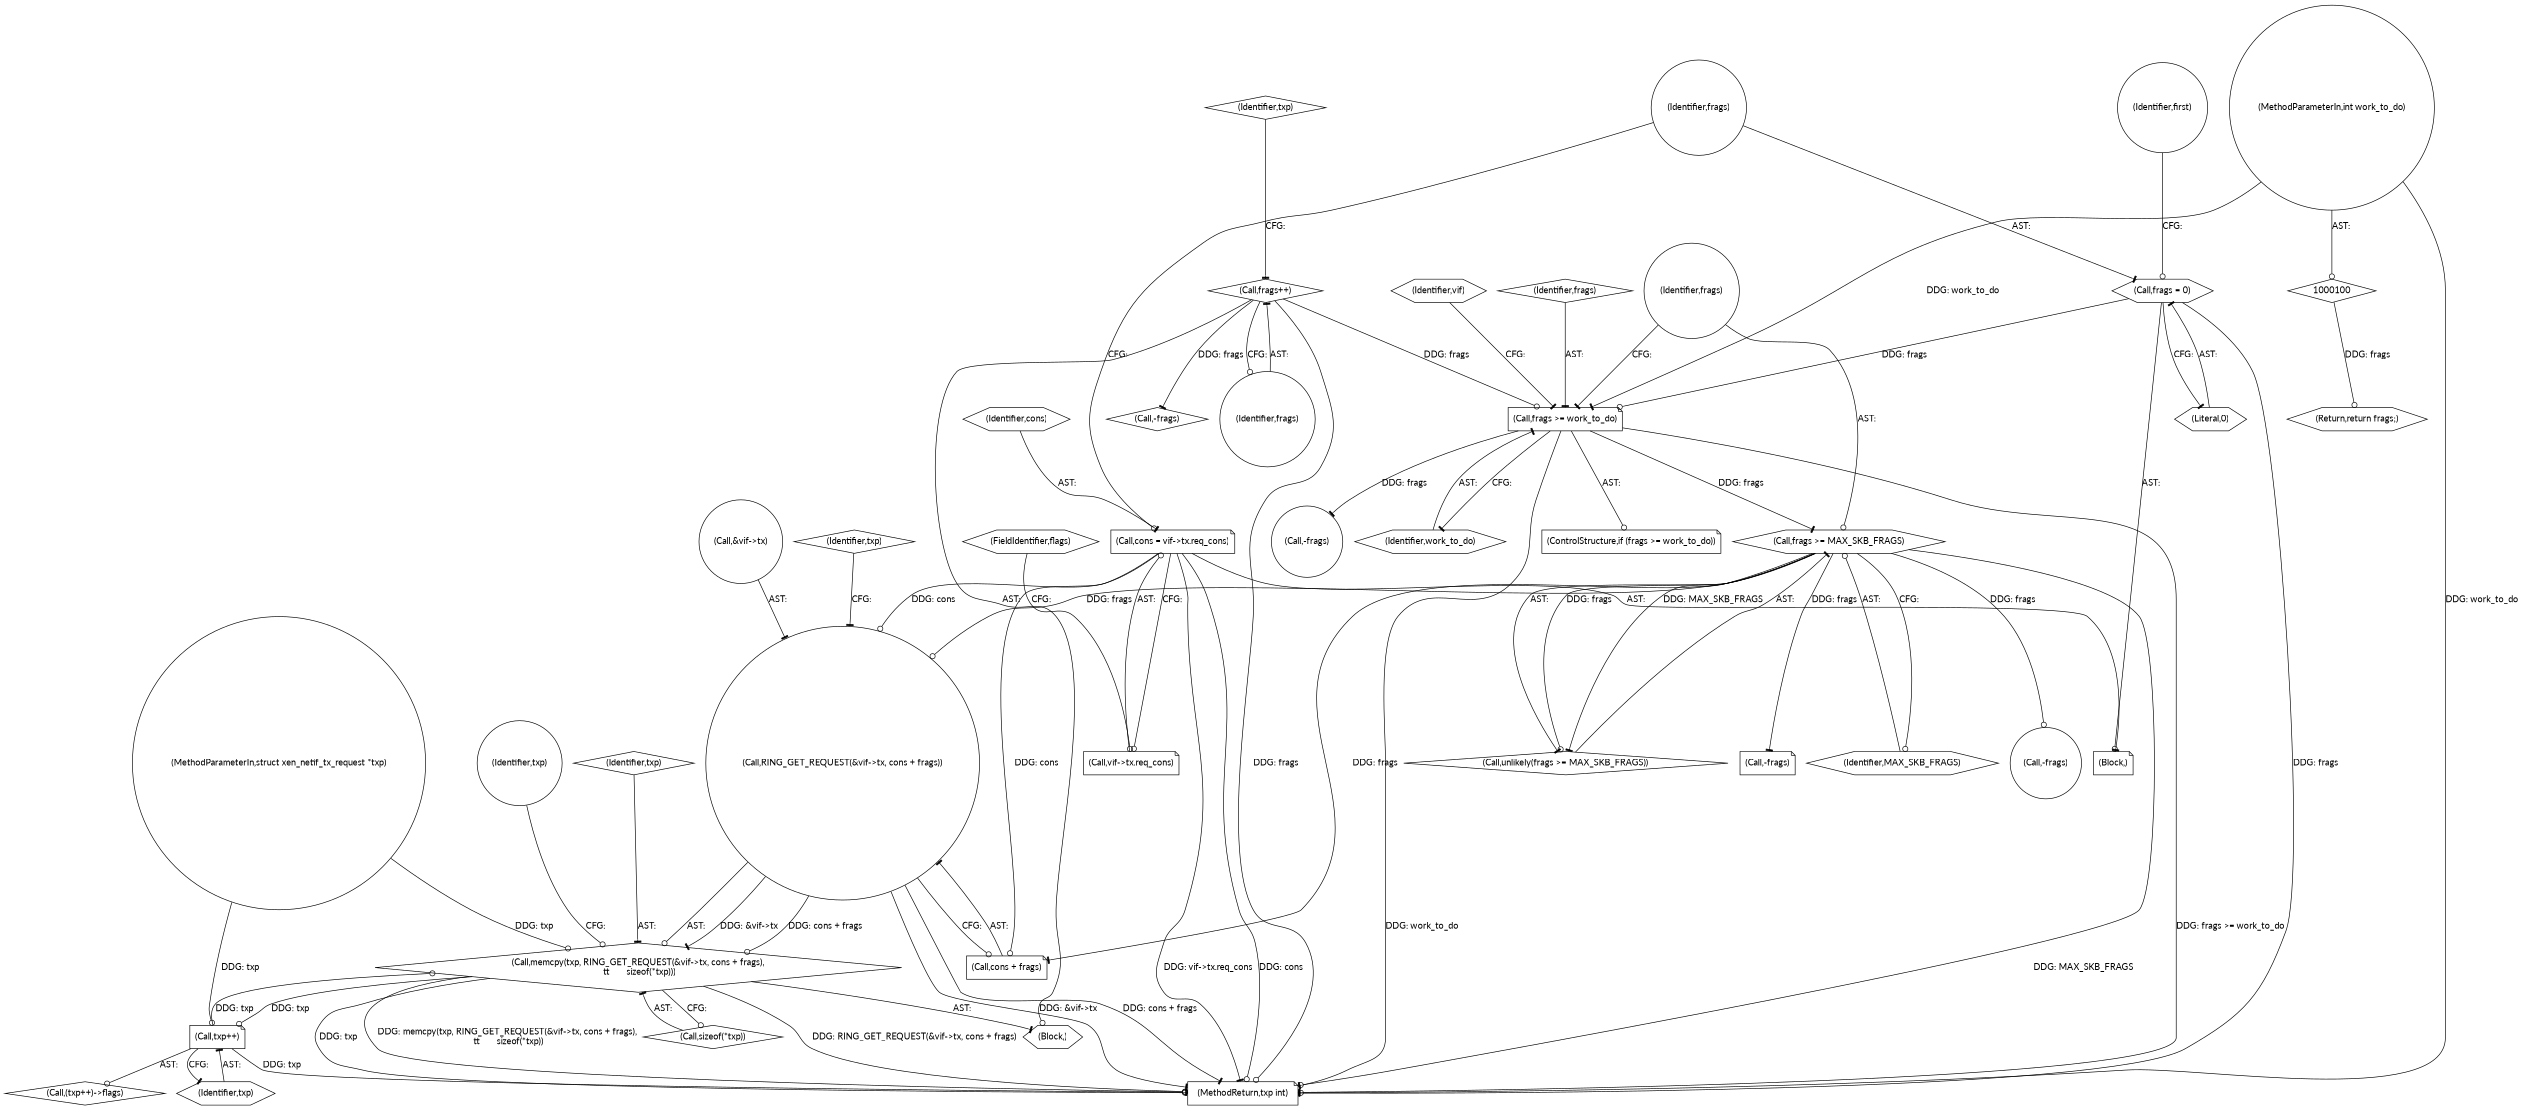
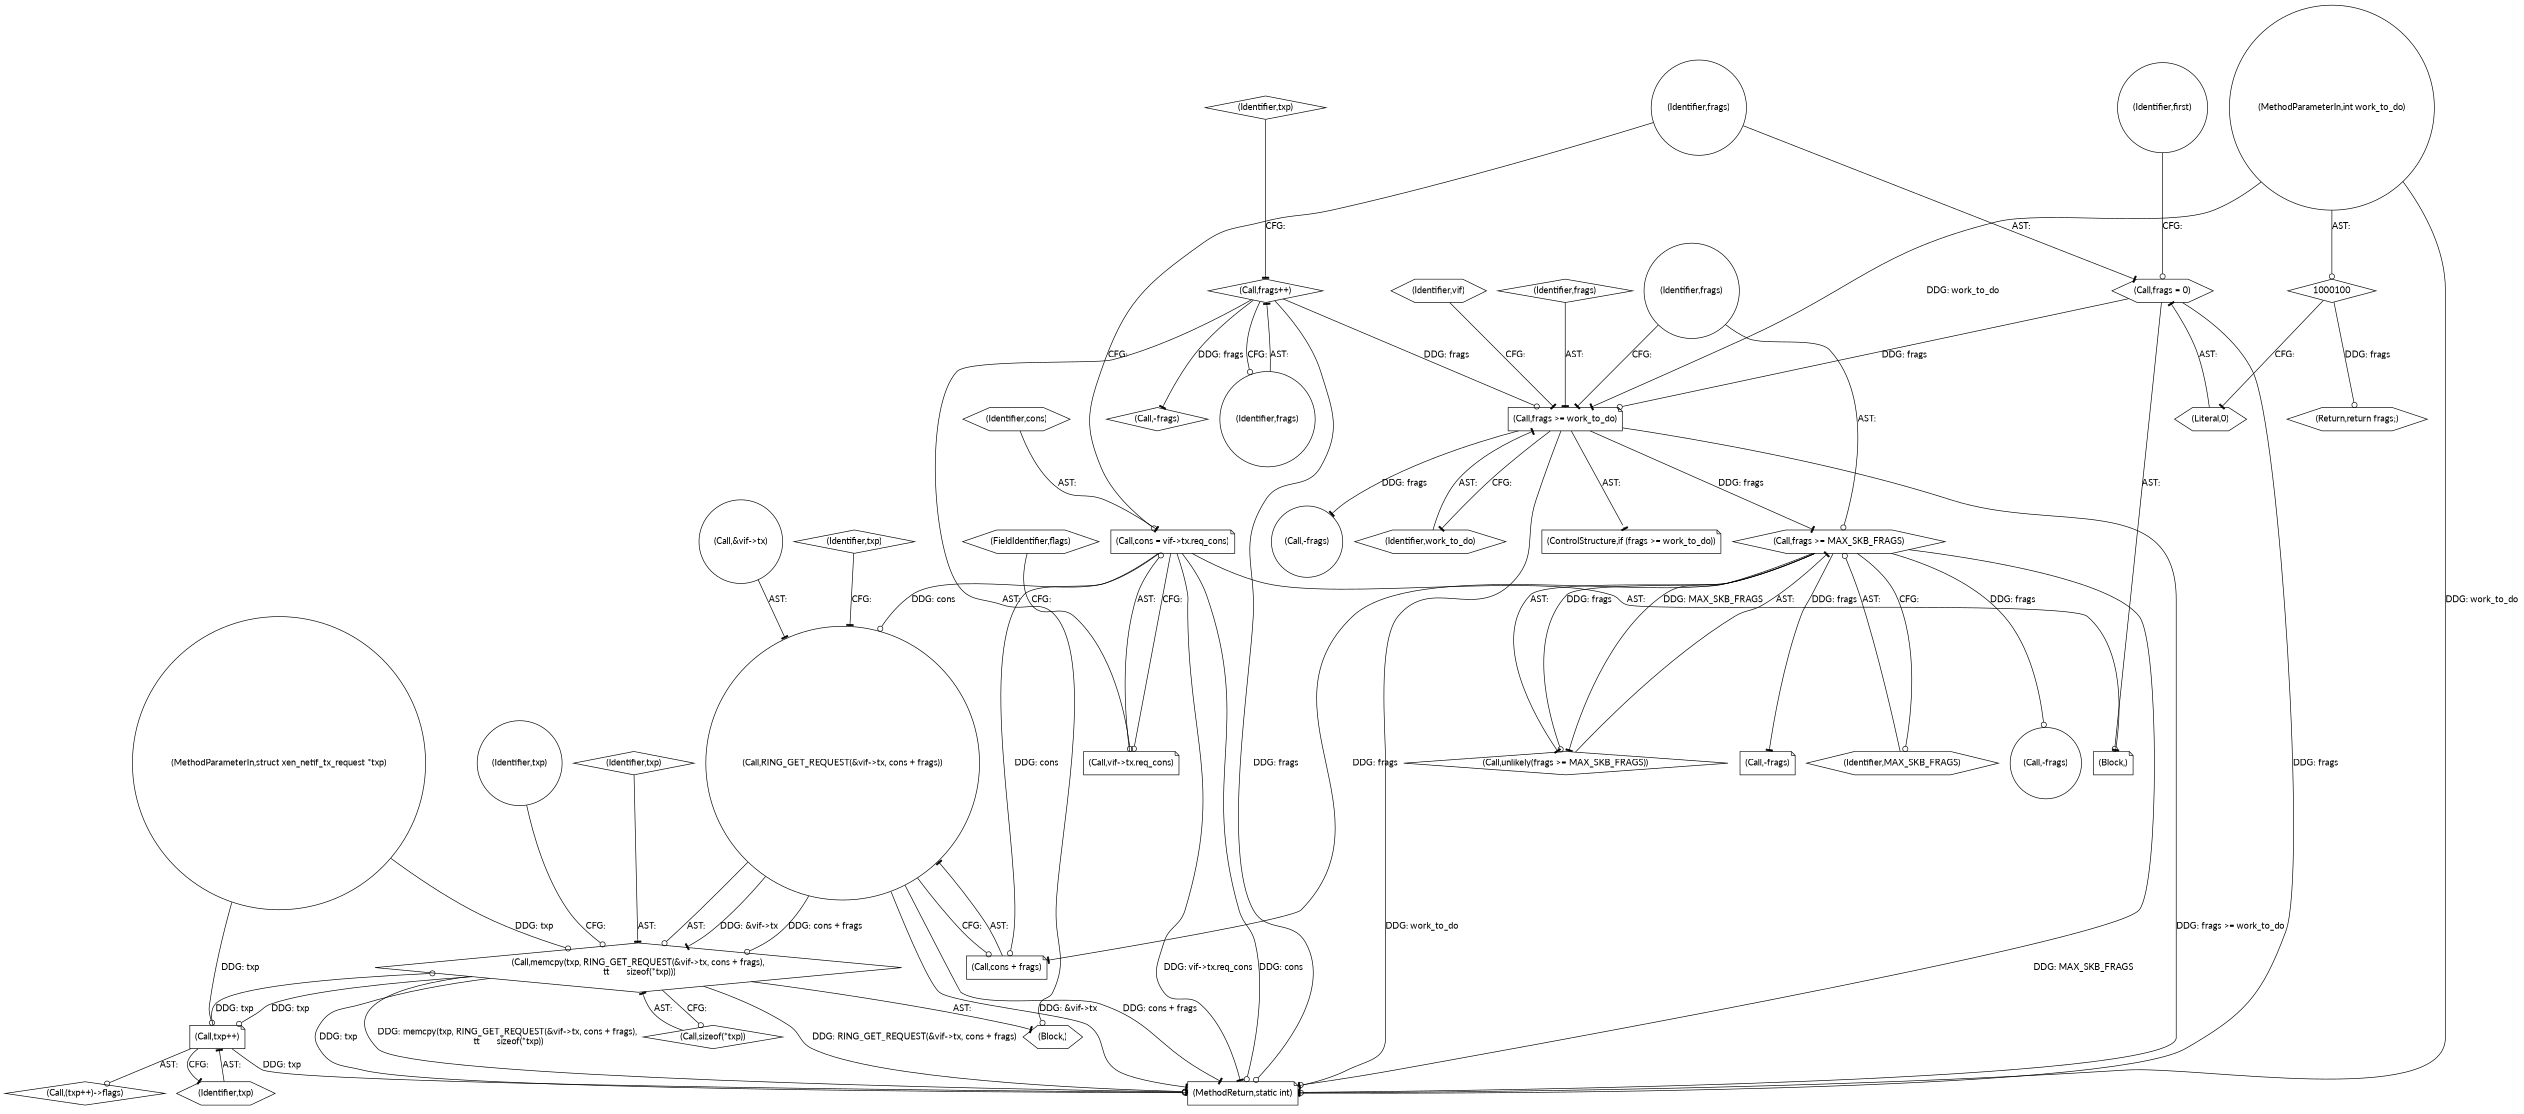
edge "(Call,frags = 0)" -> "(Literal,0)": now "1000100" -> "(Literal,0)"
edge "(Call,frags >= work_to_do)" -> "(ControlStructure,if (frags >= work_to_do))": arrowhead odot -> tee
edge "(Call,frags >= MAX_SKB_FRAGS)" -> "(Call,RING_GET_REQUEST(&vif->tx, cons + frags))": removed, label "DDG: frags"
node "(MethodReturn,txp int)": label "(MethodReturn,txp int)" -> "(MethodReturn,static int)"
